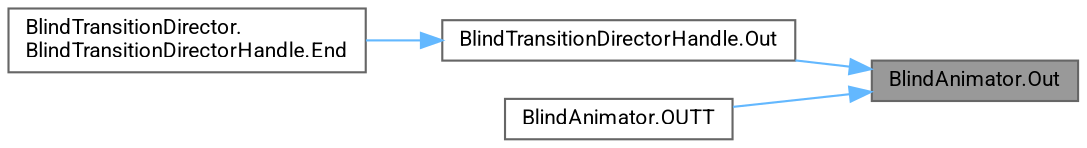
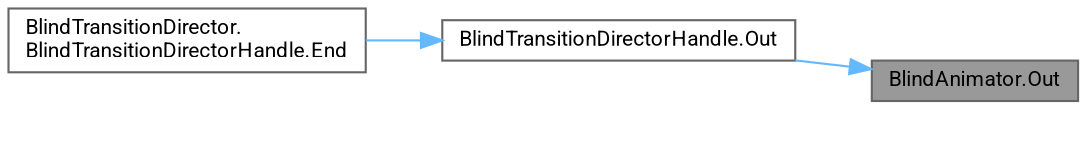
node "BlindAnimator.OUTT": removed
